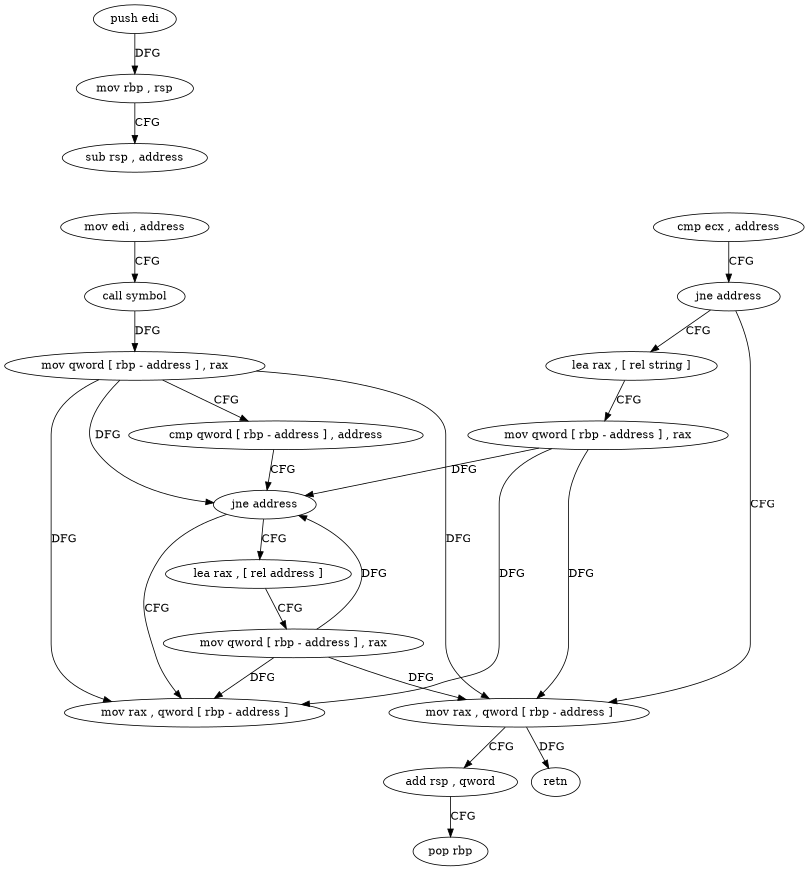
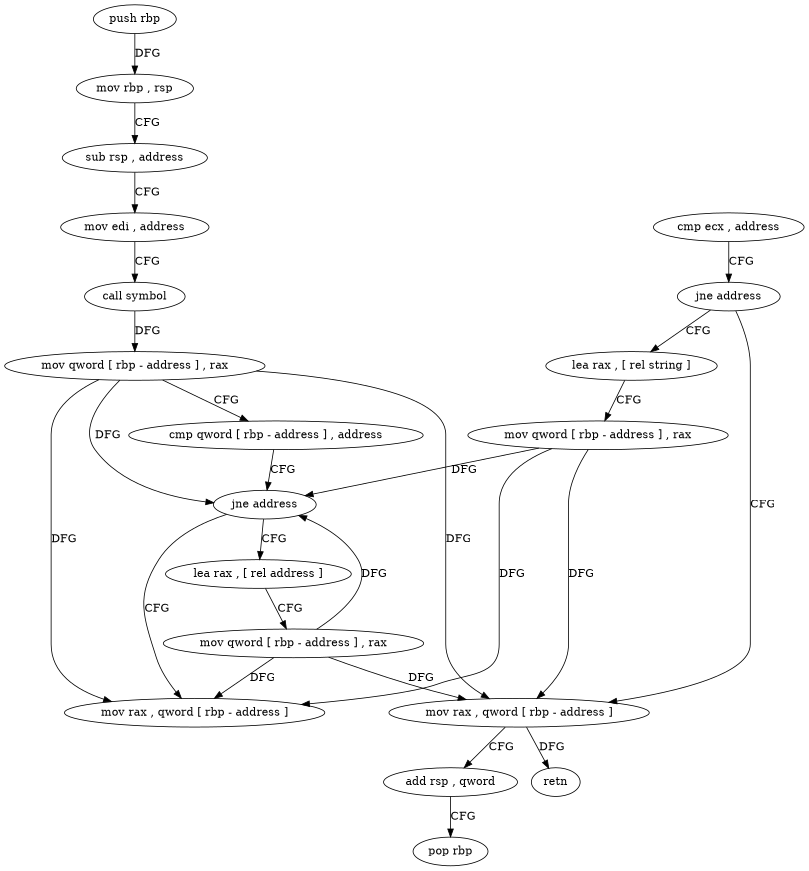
node "push edi": label "push edi" -> "push rbp"
edge "sub rsp , address" -> "mov edi , address": added, label "CFG"
